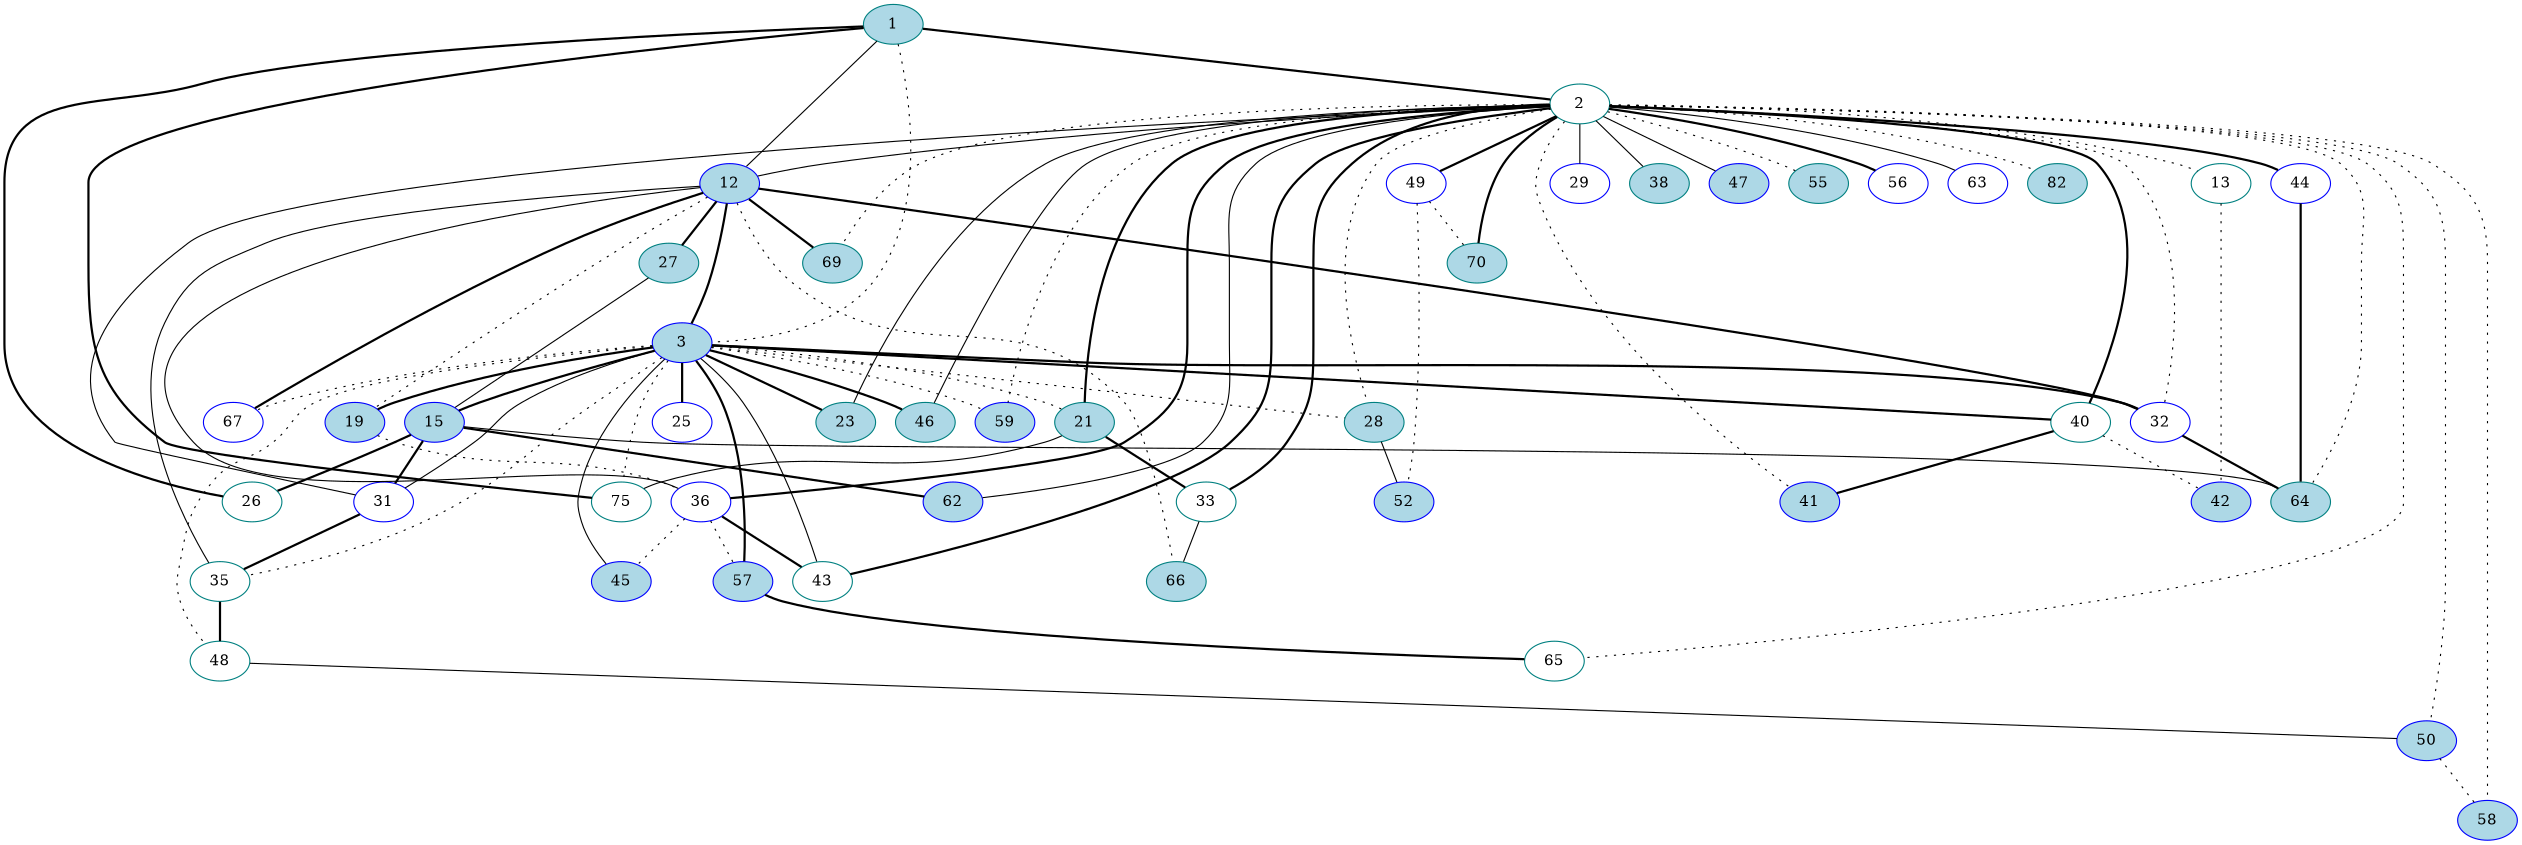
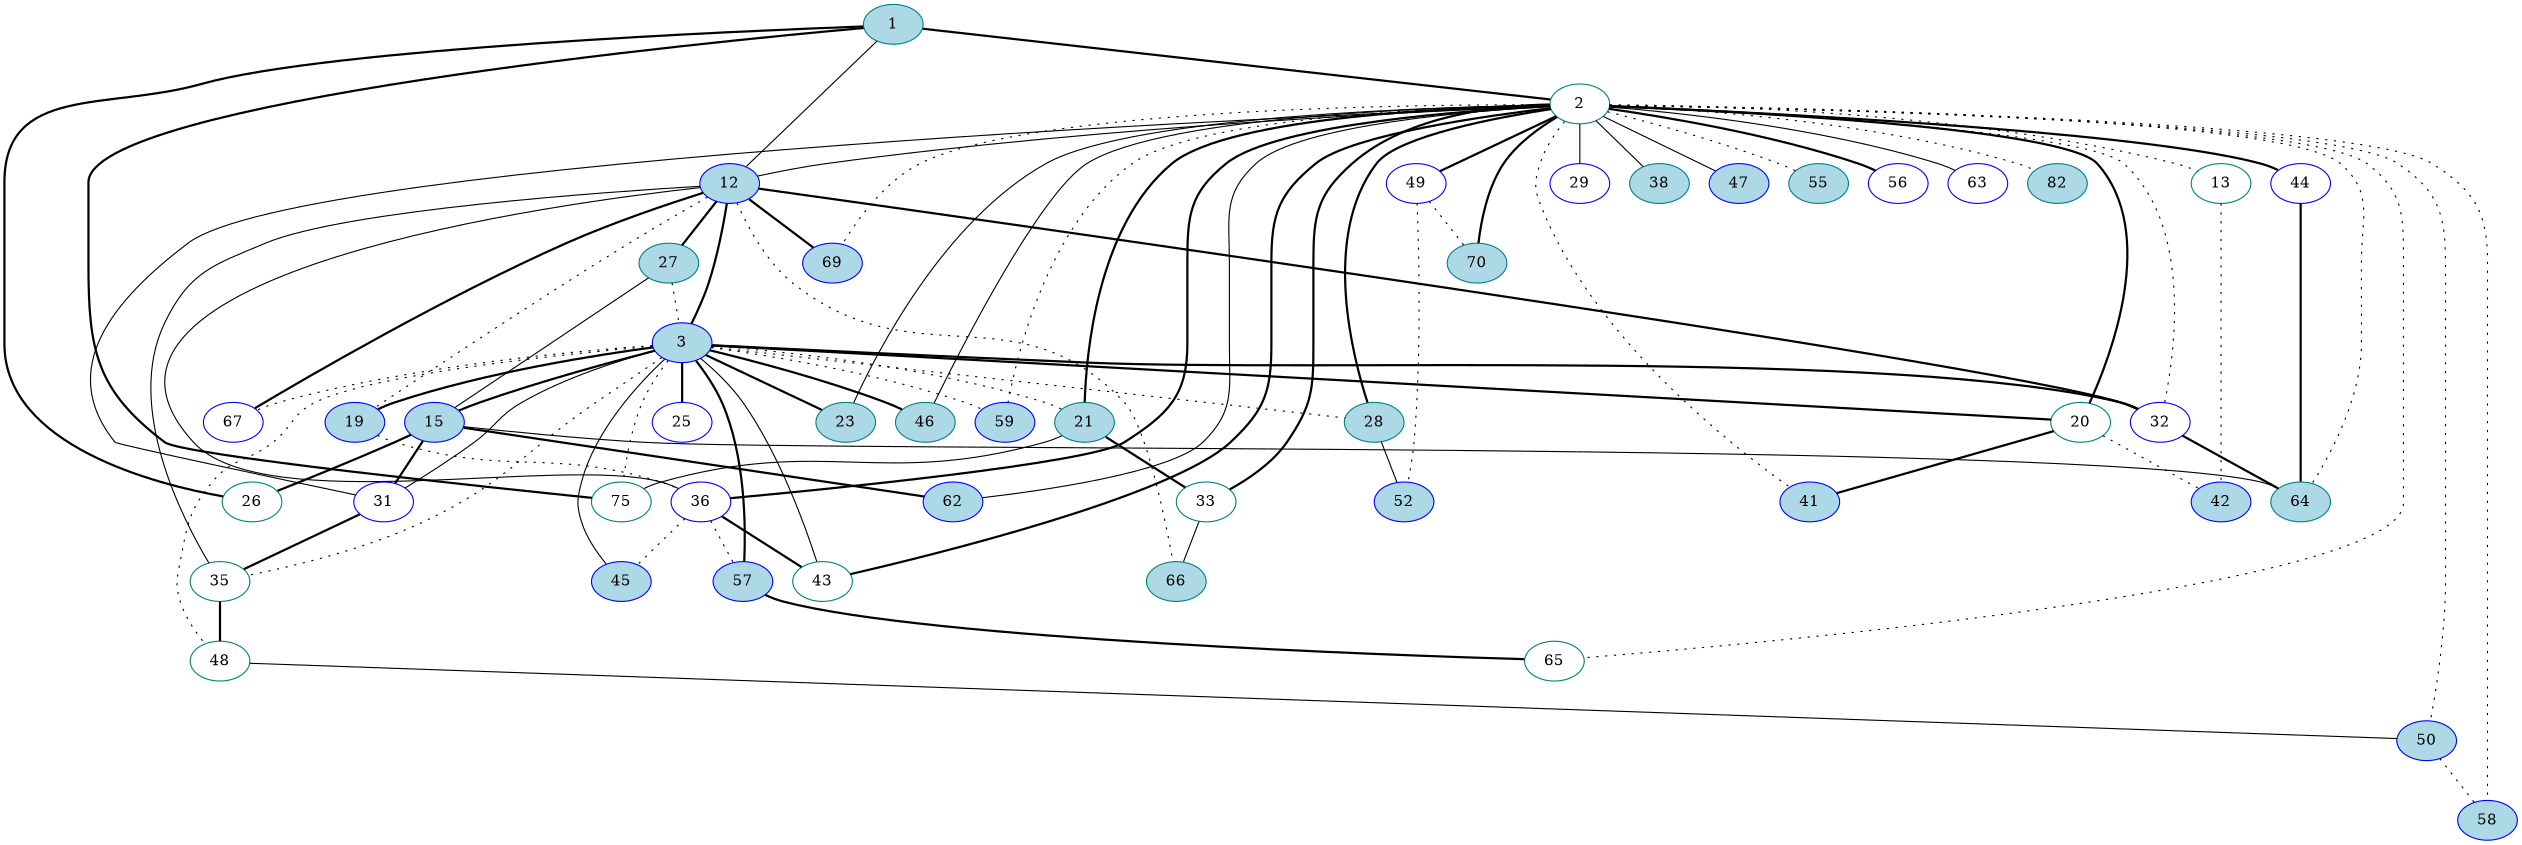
edge "2" -- "28": style dotted -> bold
edge "1" -- "3": now "27" -- "3"
node "69": color teal -> blue
node "40": label "40" -> "20"
